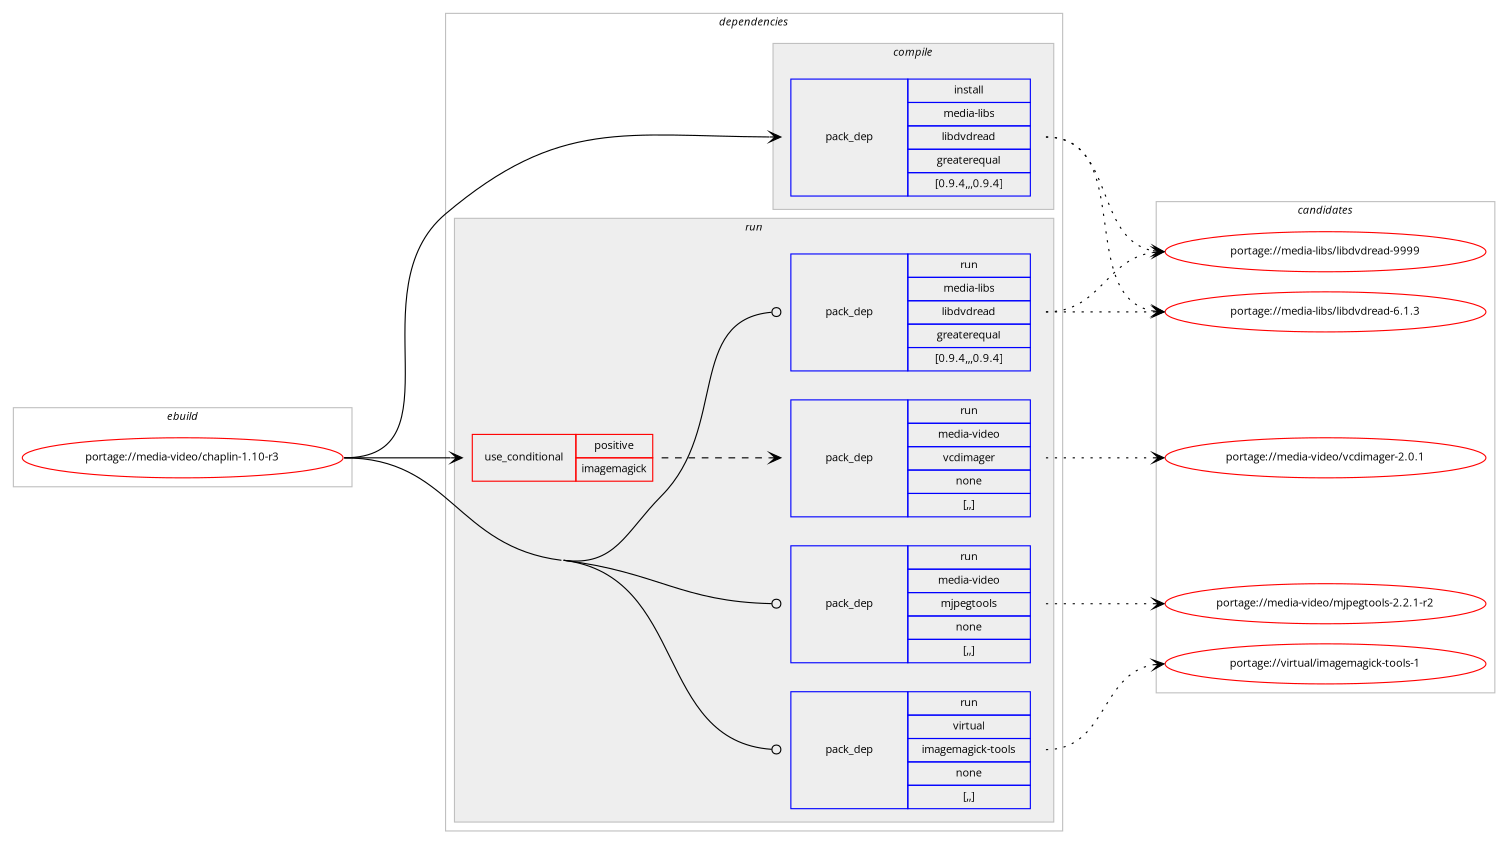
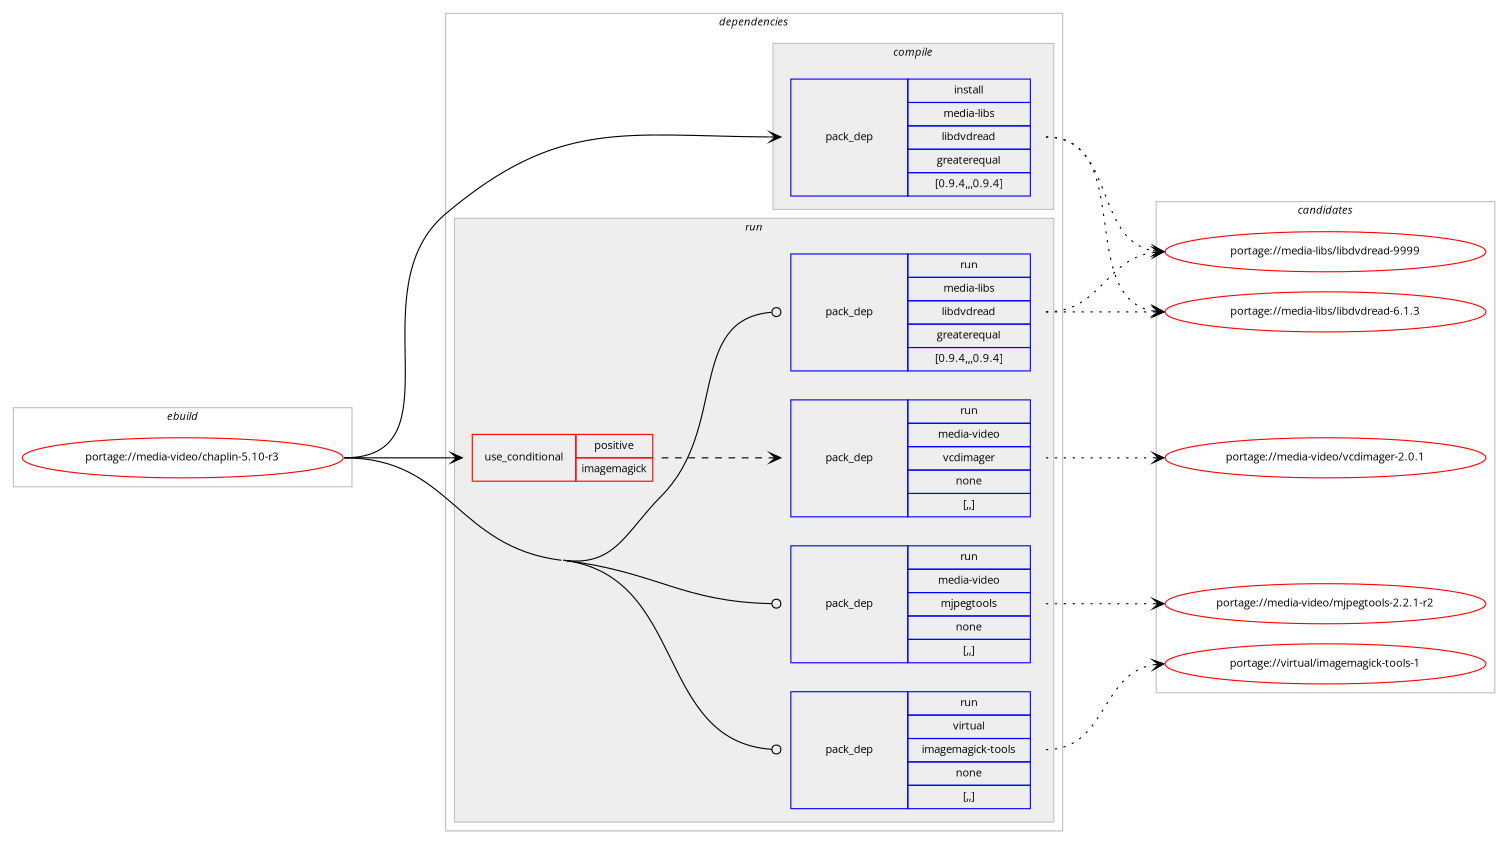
node "portage://media-video/chaplin-1.10-r3": label "portage://media-video/chaplin-1.10-r3" -> "portage://media-video/chaplin-5.10-r3"
